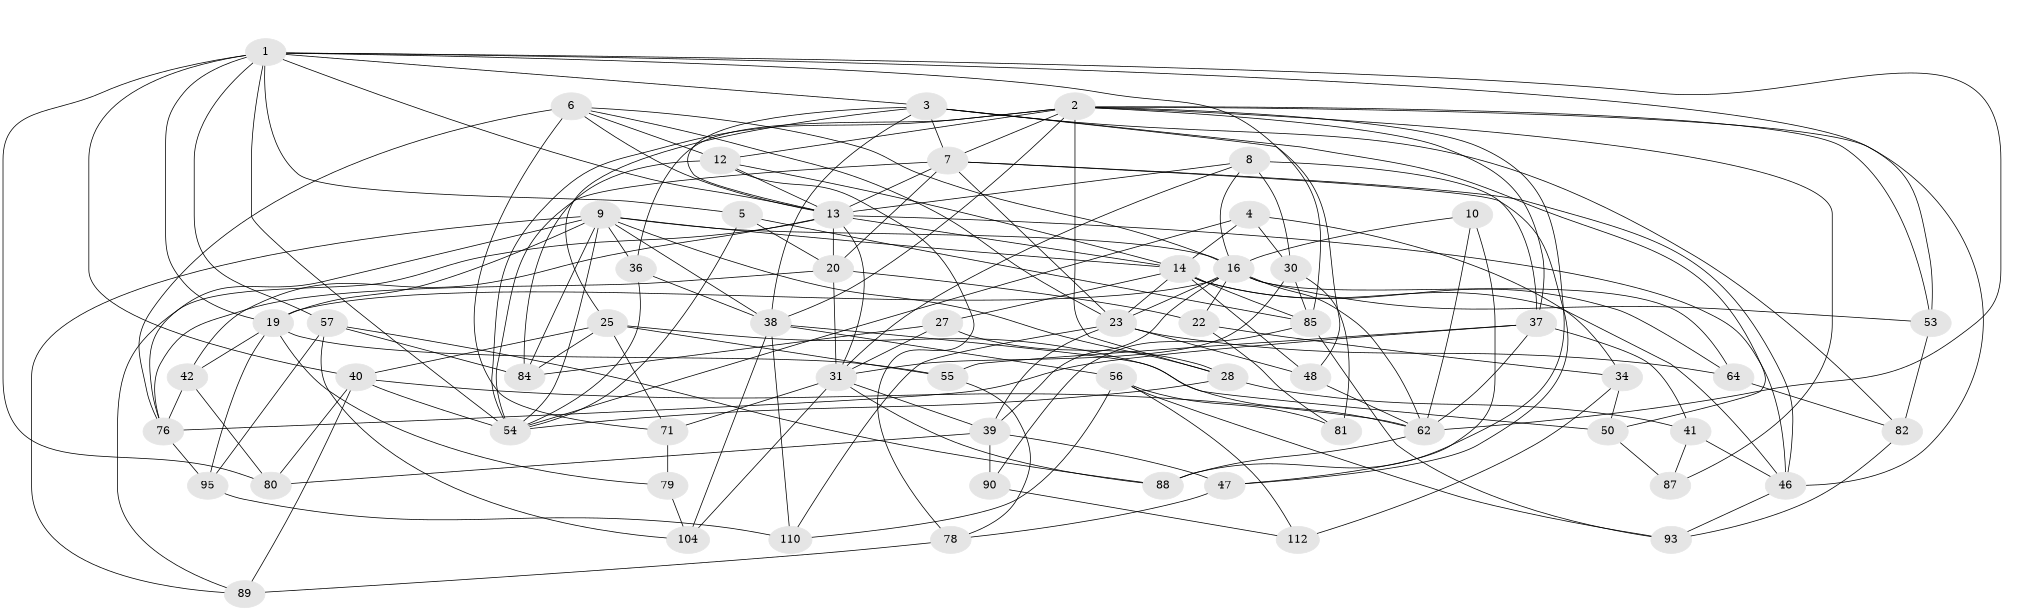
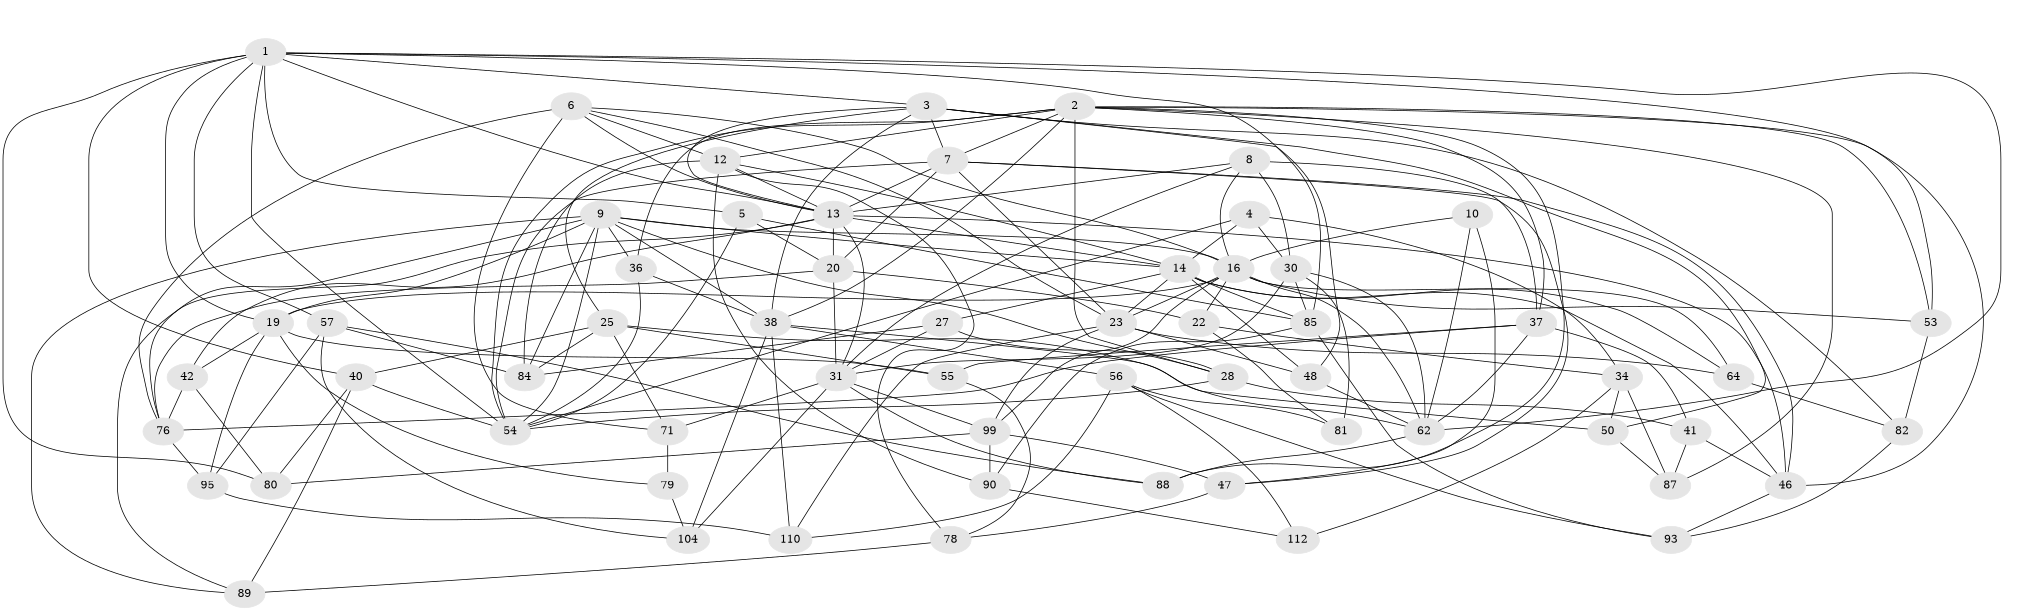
edge "12" -- "90": added
edge "40" -- "62": now "30" -- "62"
node "39": label "39" -> "99"
edge "34" -- "87": added
